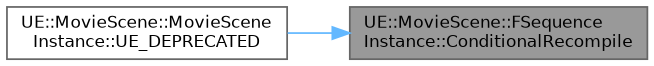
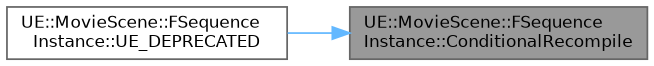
node "UE::MovieScene::MovieScene Instance::UE_DEPRECATED": label "UE::MovieScene::MovieScene Instance::UE_DEPRECATED" -> "UE::MovieScene::FSequence Instance::UE_DEPRECATED"
